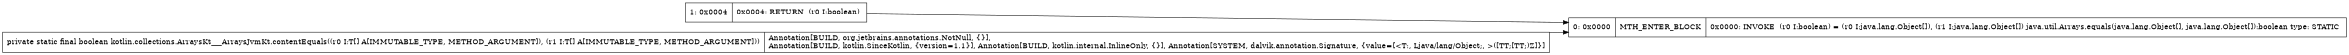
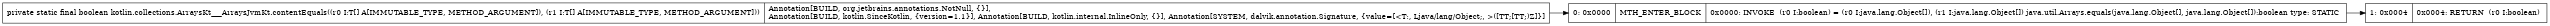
edge "1: 0x0004" -> "0: 0x0000": reversed
